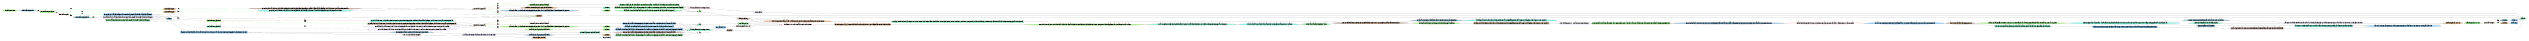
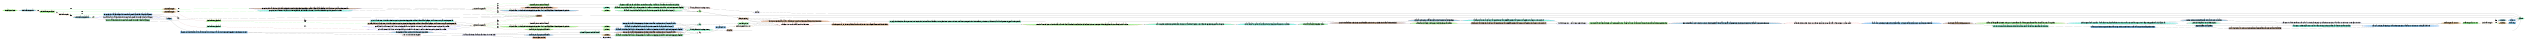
node "deine entscheidung": label "deine entscheidung" -> "deine lassen"
node "dann leg los, sexy thing ;)": shape ellipse -> note
node "aber du bist hier, also habt ihr den krieg gewonnen. wie?": label "aber du bist hier, also habt ihr den krieg gewonnen. wie?" -> "aber du ihren hier, also habt ihr den krieg gewonnen. wie?"
